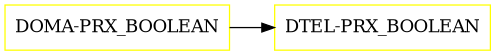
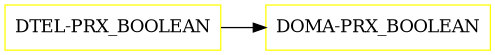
edge "DOMA-PRX_BOOLEAN" -> "DTEL-PRX_BOOLEAN": reversed
